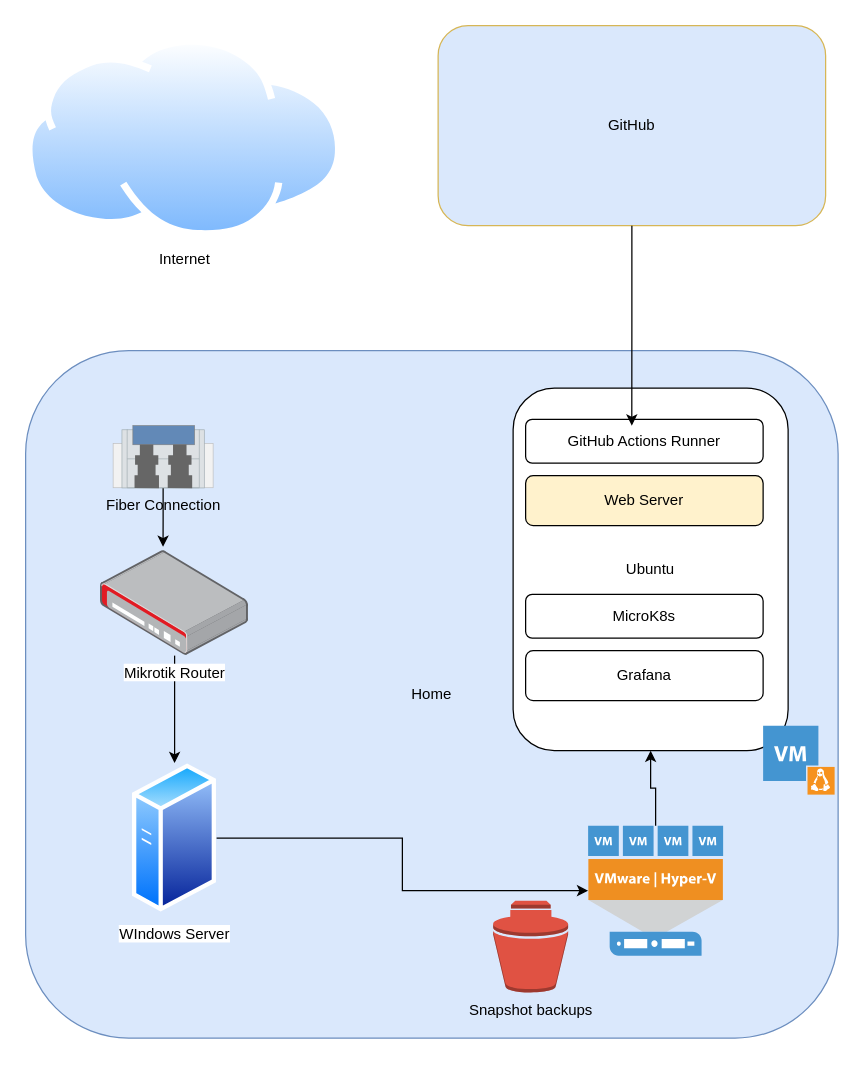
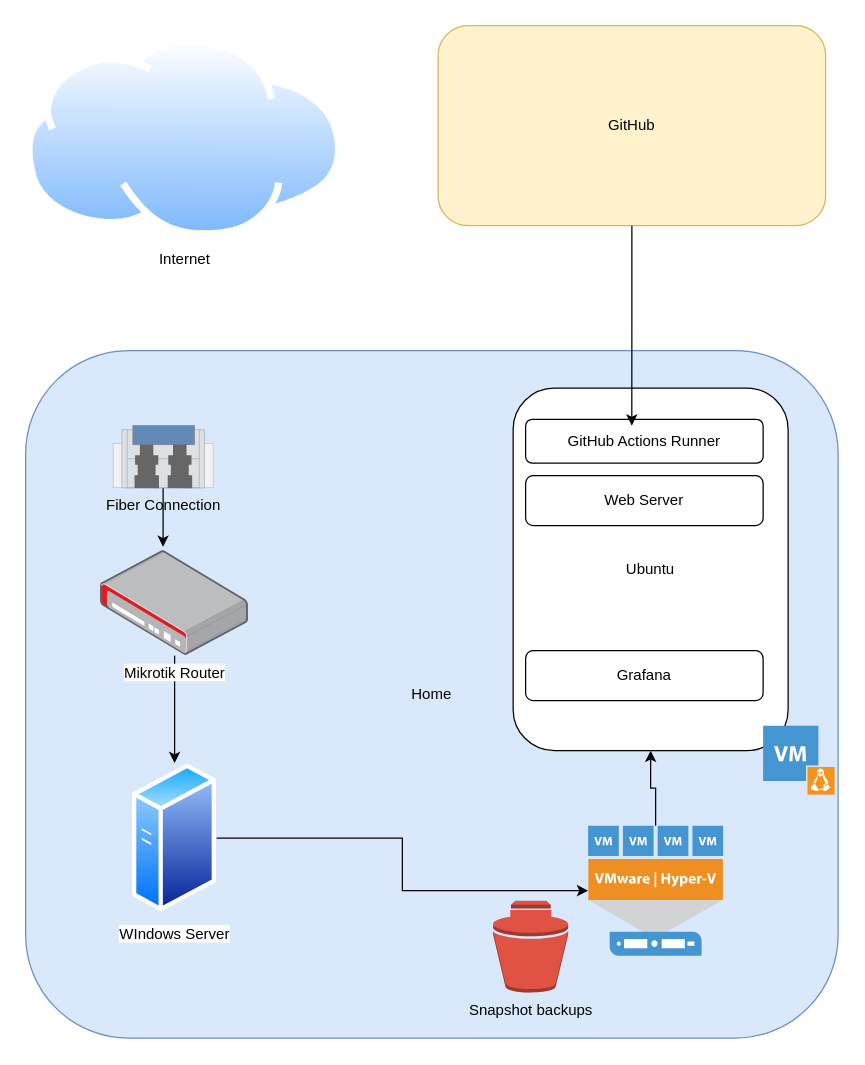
node "GitHub": fillcolor #dae8fc -> #fff2cc
node "Web Server": fillcolor #fff2cc -> #ffffff
node "MicroK8s": removed
